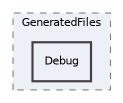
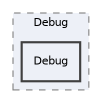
cluster "GeneratedFiles": label "GeneratedFiles" -> "Debug"
